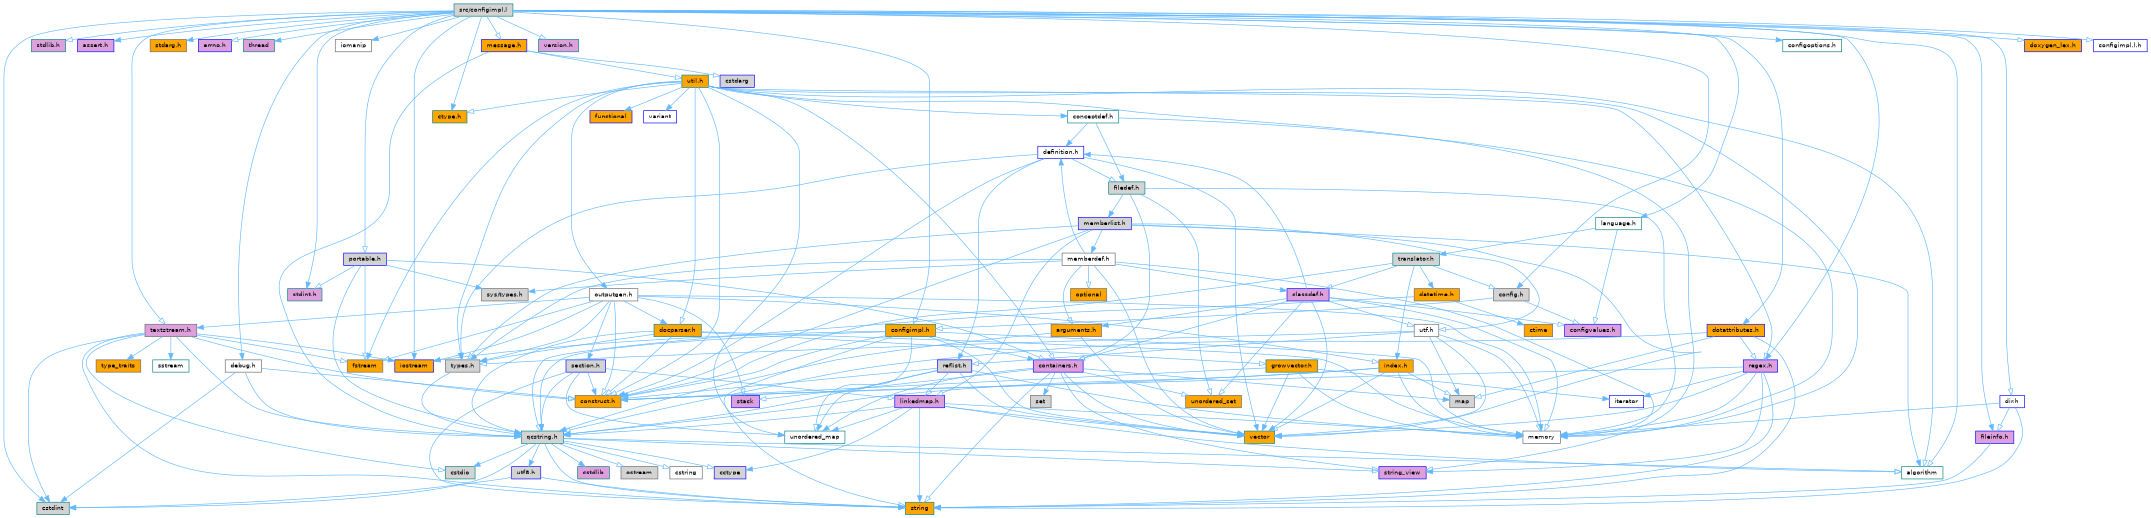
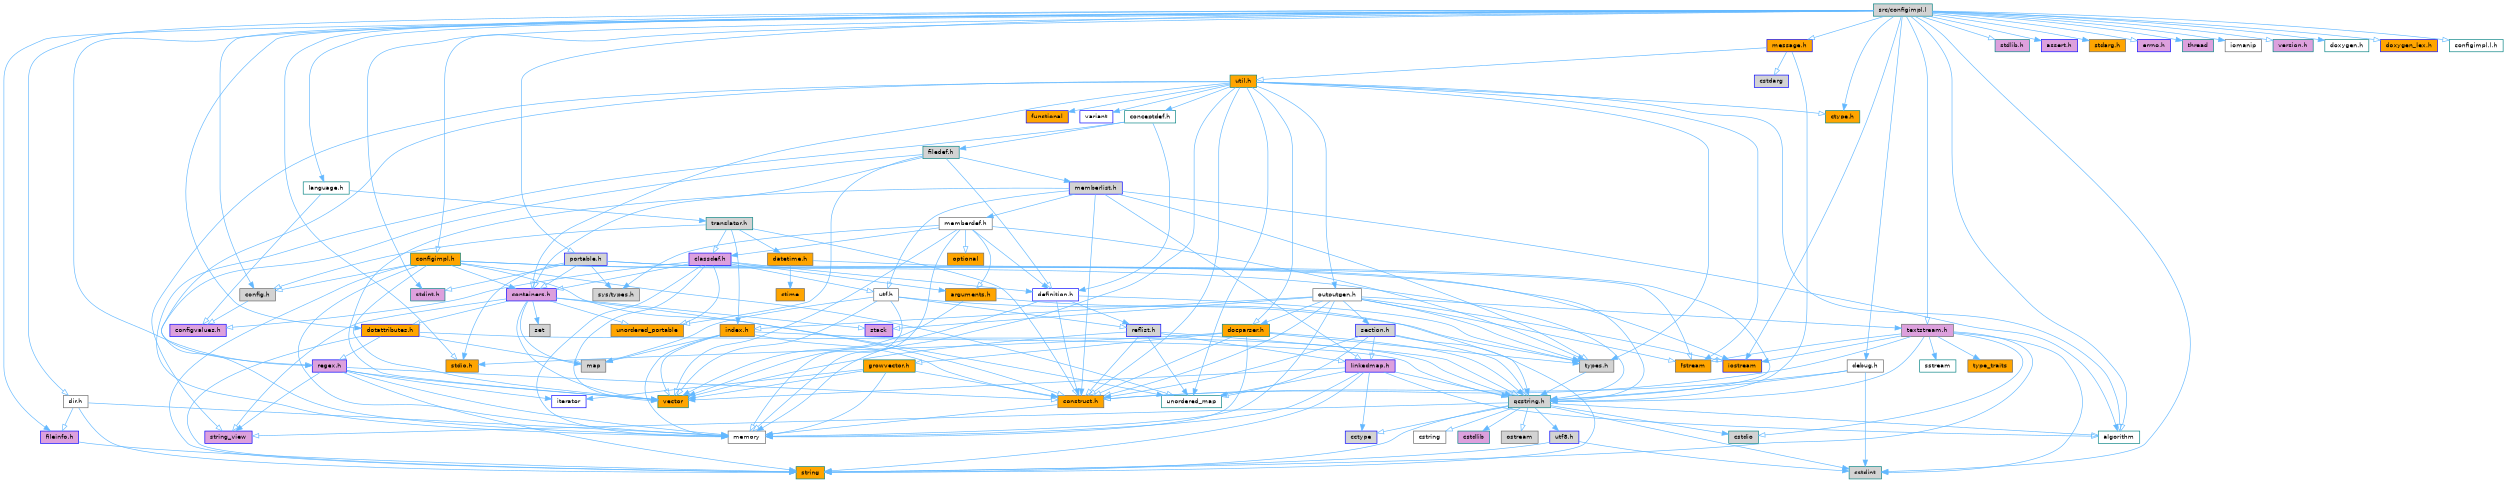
node "configoptions.h": label "configoptions.h" -> "doxygen.h"
node "configimpl.l.h": color blue -> teal
edge "definition.h" -> "filedef.h": reversed
edge "config.h" -> "configimpl.h": reversed
node "stdio.h": added
node "unordered_set": label "unordered_set" -> "unordered_portable"
node "dir.h": color blue -> gray40
edge "reflist.h" -> "memory": now "construct.h" -> "memory"
edge "containers.h" -> "string": now "containers.h" -> "dotattributes.h"
